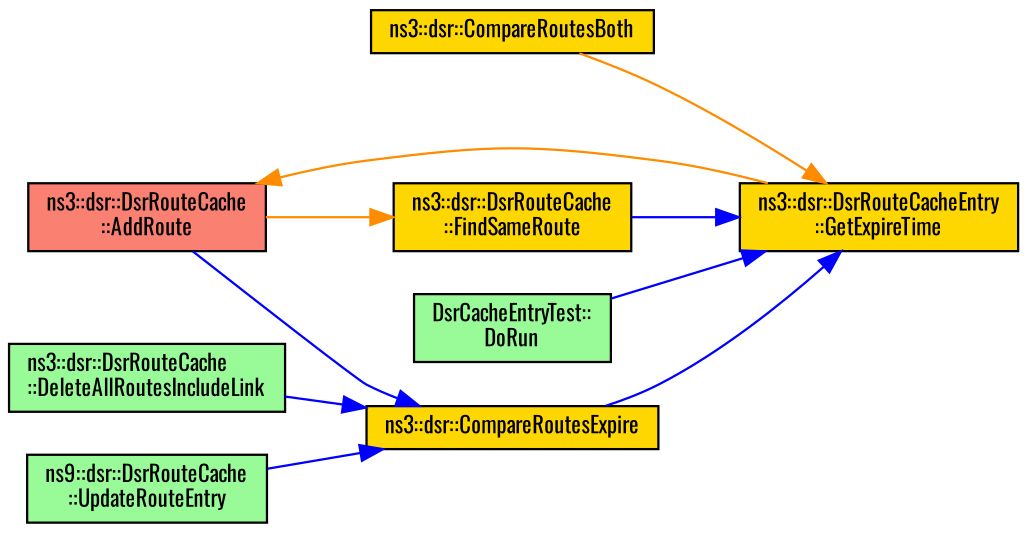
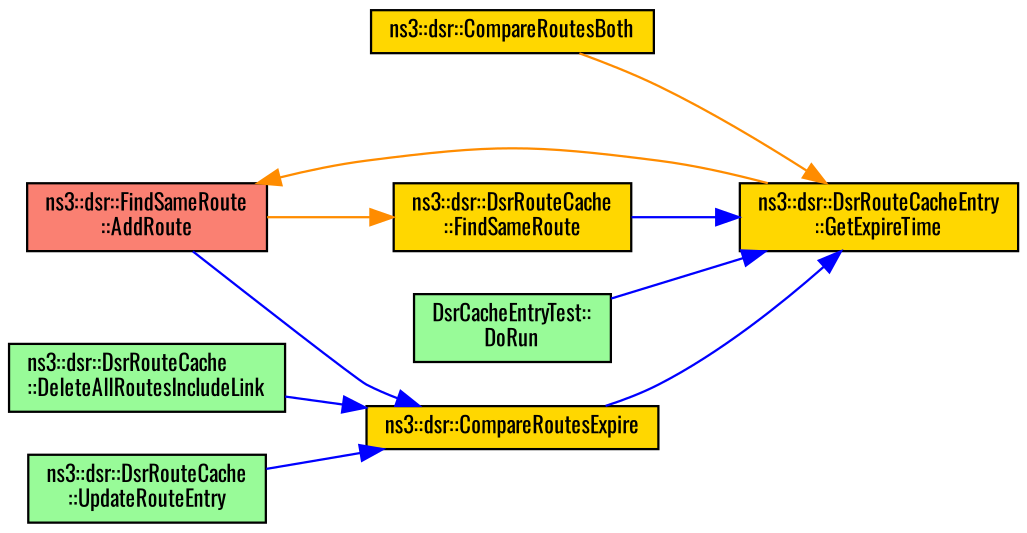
node "ns3::dsr::DsrRouteCache ::AddRoute": label "ns3::dsr::DsrRouteCache ::AddRoute" -> "ns3::dsr::FindSameRoute ::AddRoute"
node "ns9::dsr::DsrRouteCache ::UpdateRouteEntry": label "ns9::dsr::DsrRouteCache ::UpdateRouteEntry" -> "ns3::dsr::DsrRouteCache ::UpdateRouteEntry"
